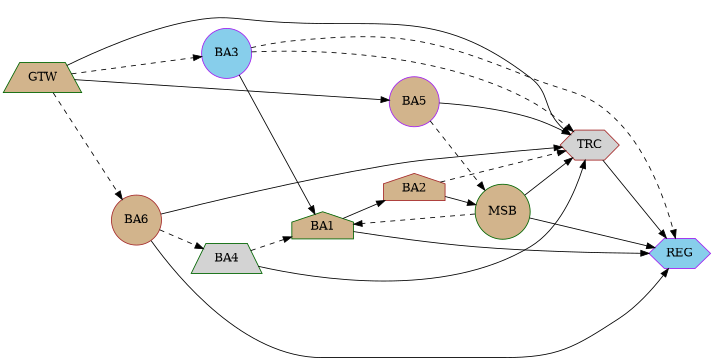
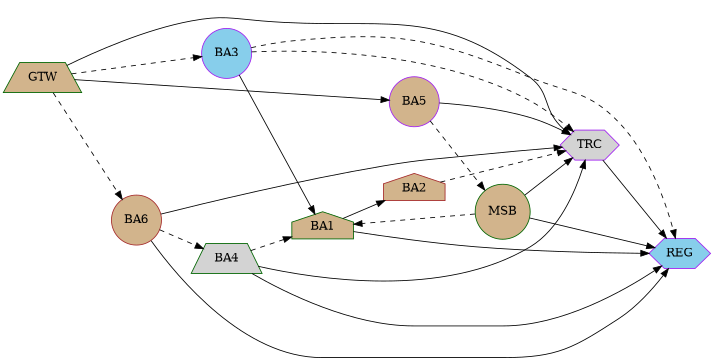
node "TRC": color brown -> purple
edge "BA2" -> "MSB": removed
edge "BA4" -> "REG": added
